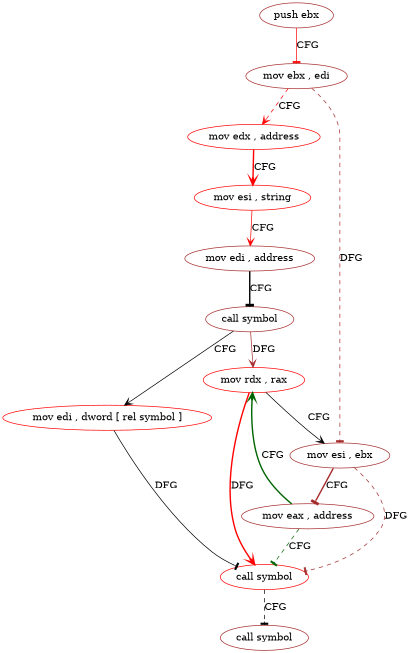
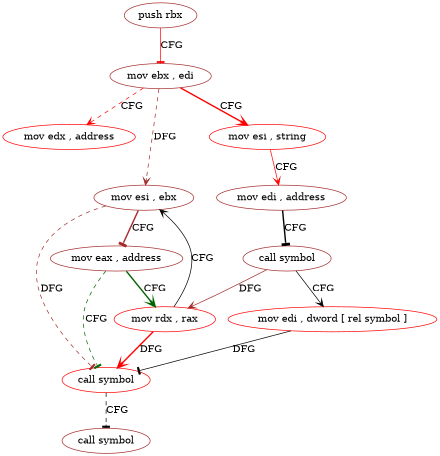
node "push ebx": label "push ebx" -> "push rbx"
edge "mov edx , address" -> "mov esi , string": now "mov ebx , edi" -> "mov esi , string"
edge "mov ebx , edi" -> "mov esi , ebx": arrowhead tee -> vee
